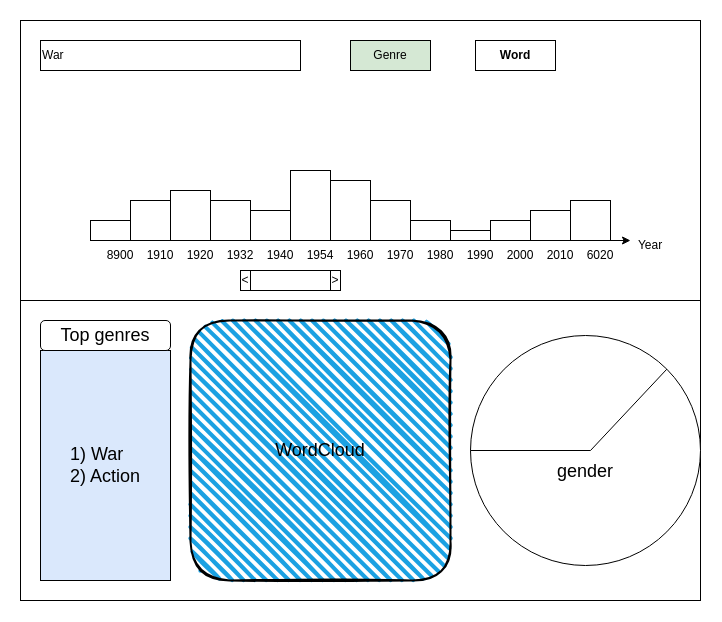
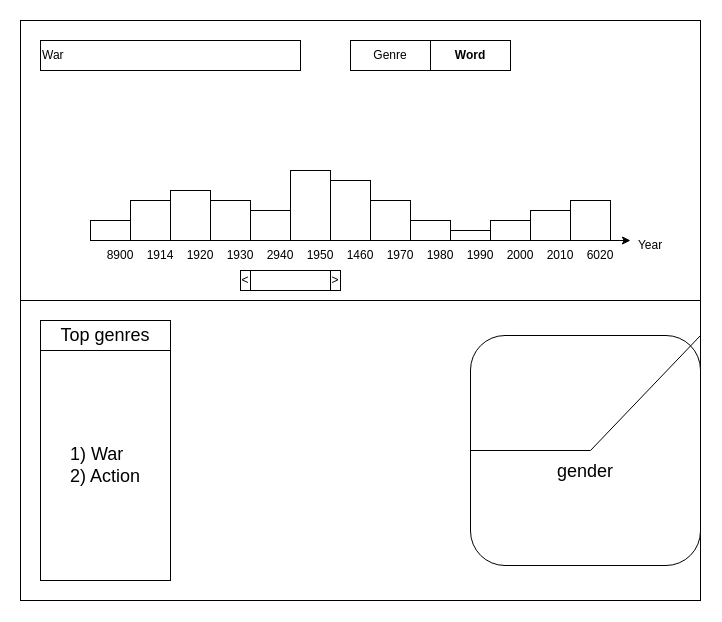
node "Genre": fillcolor #d5e8d4 -> #ffffff
node "Word": moved (516, 56) -> (471, 56)
node "1910": label "1910" -> "1914"
node "1932": label "1932" -> "1930"
node "1940": label "1940" -> "2940"
node "1954": label "1954" -> "1950"
node "1960": label "1960" -> "1460"
node "Top genres": shape rounded rectangle -> rectangle
node "WordCloud": removed
node "gender": shape ellipse -> rounded rectangle
node "1) War 2) Action": fillcolor #dae8fc -> #ffffff
